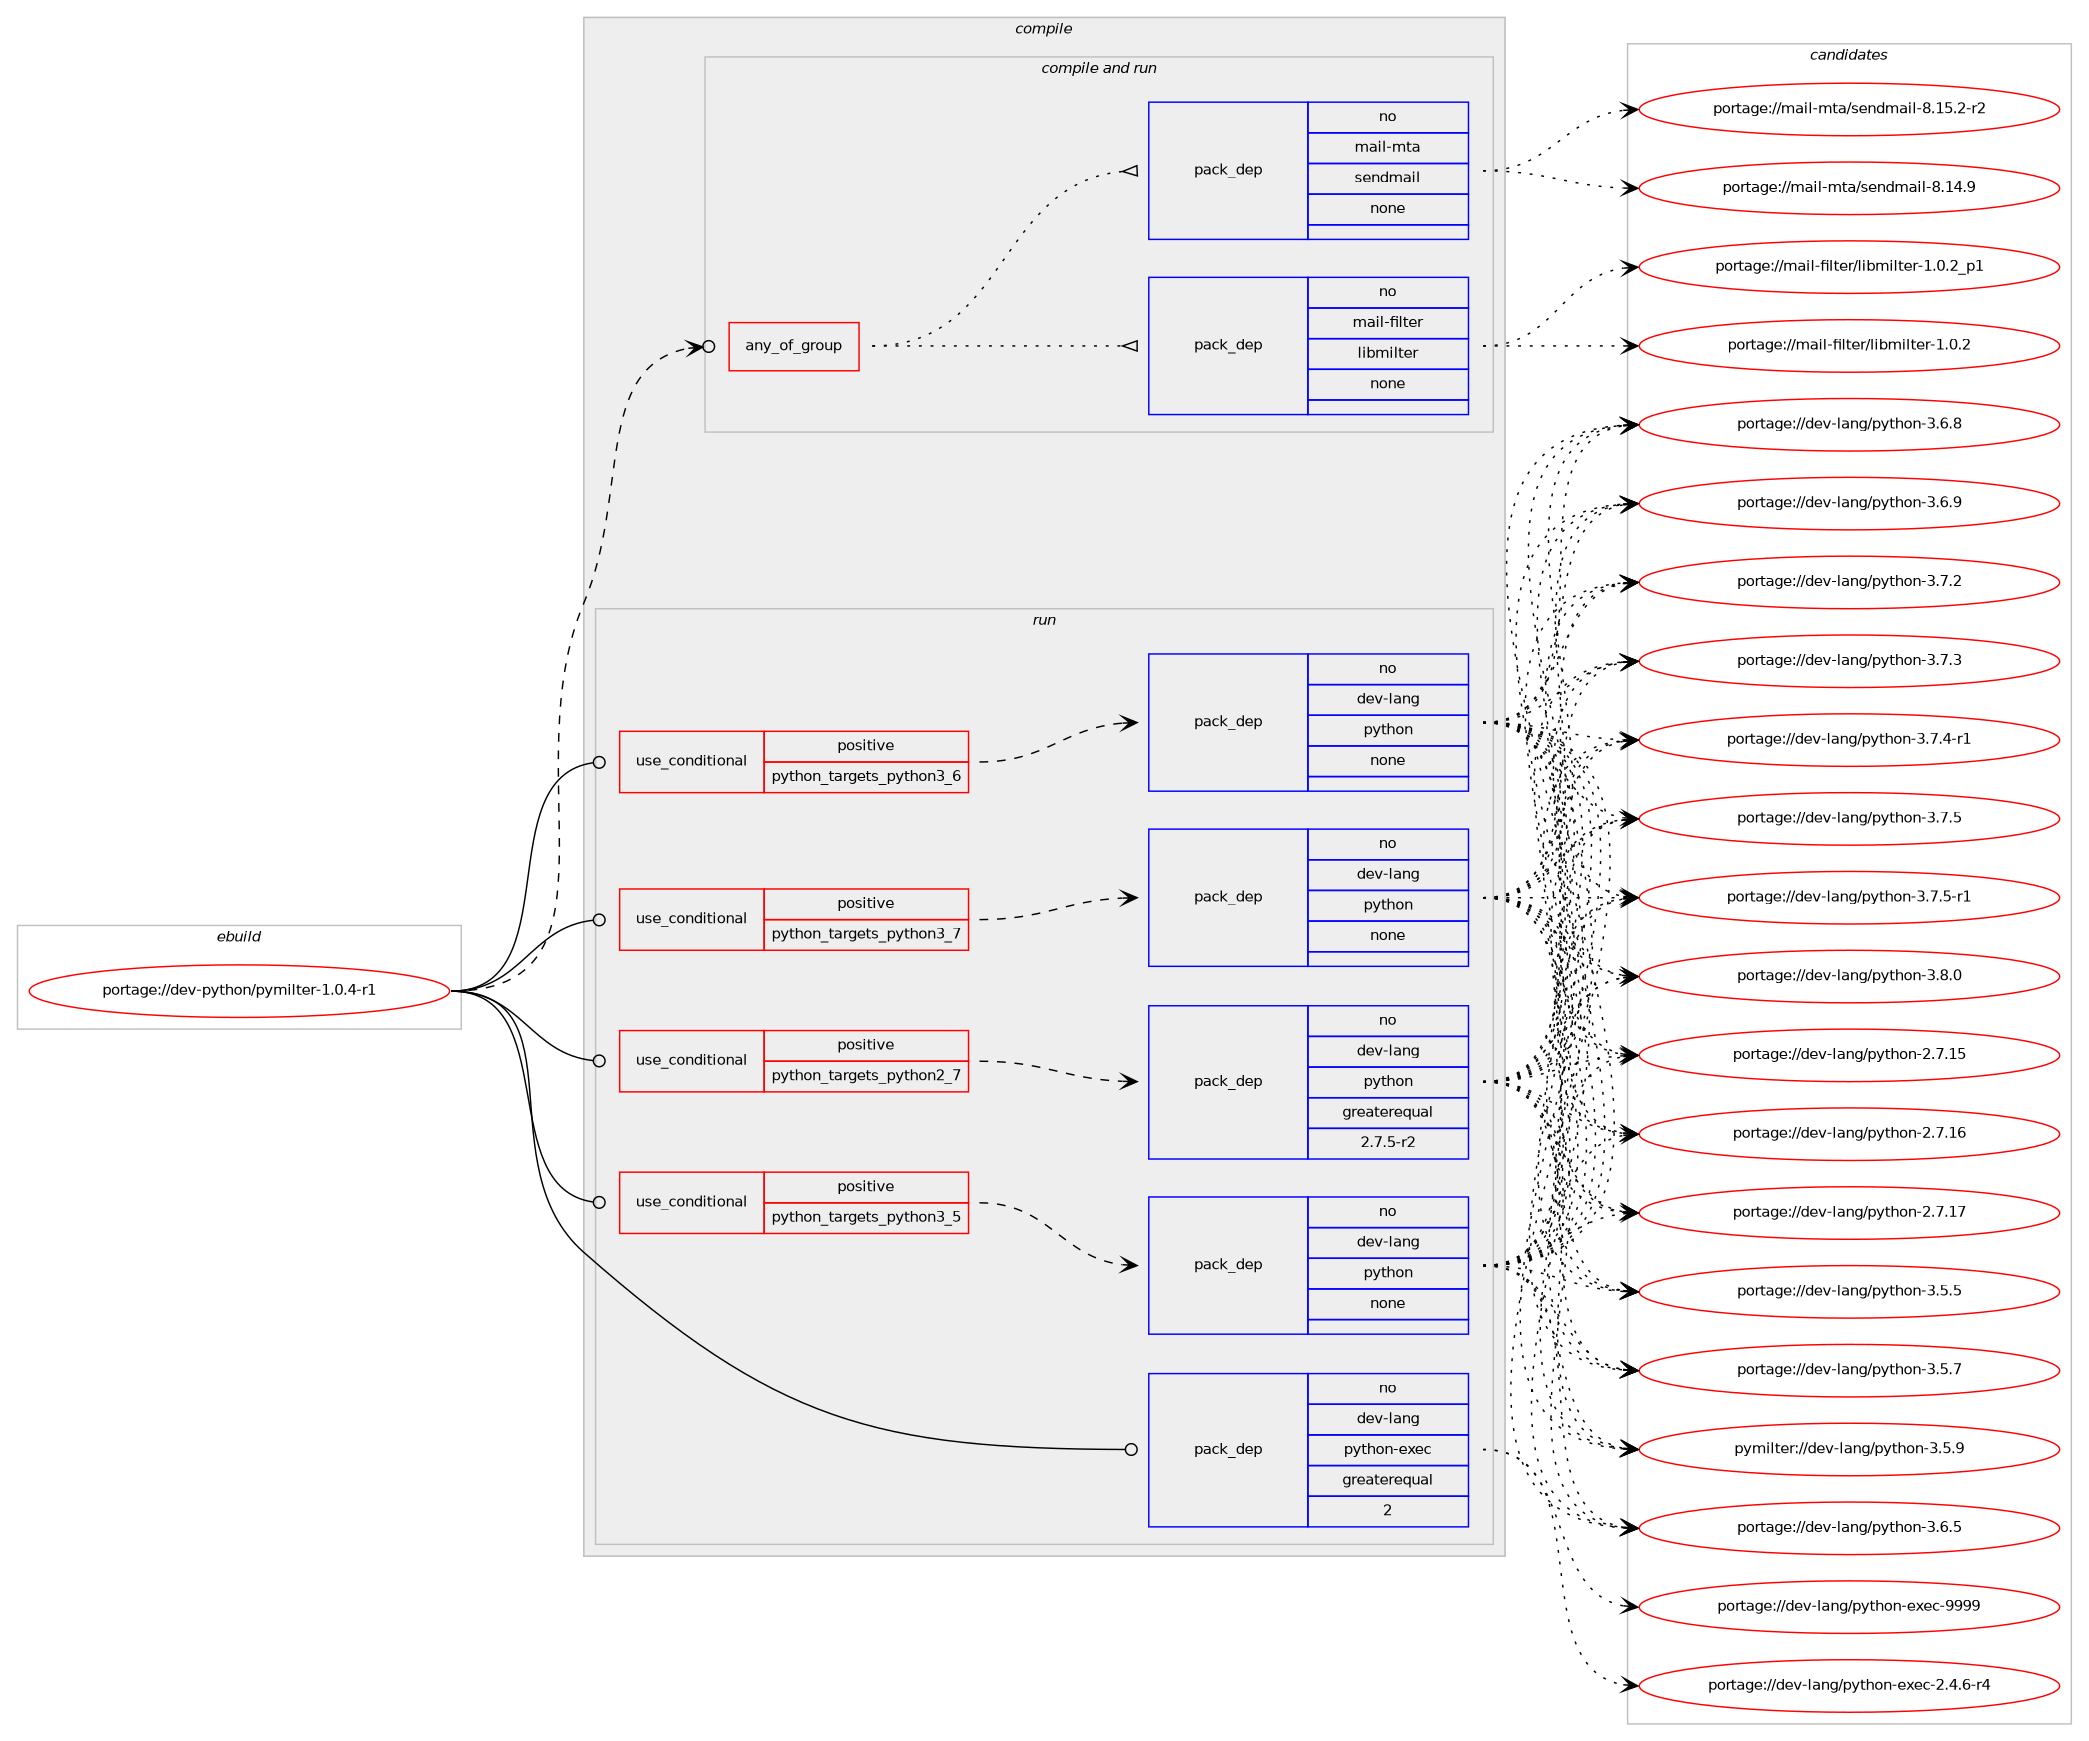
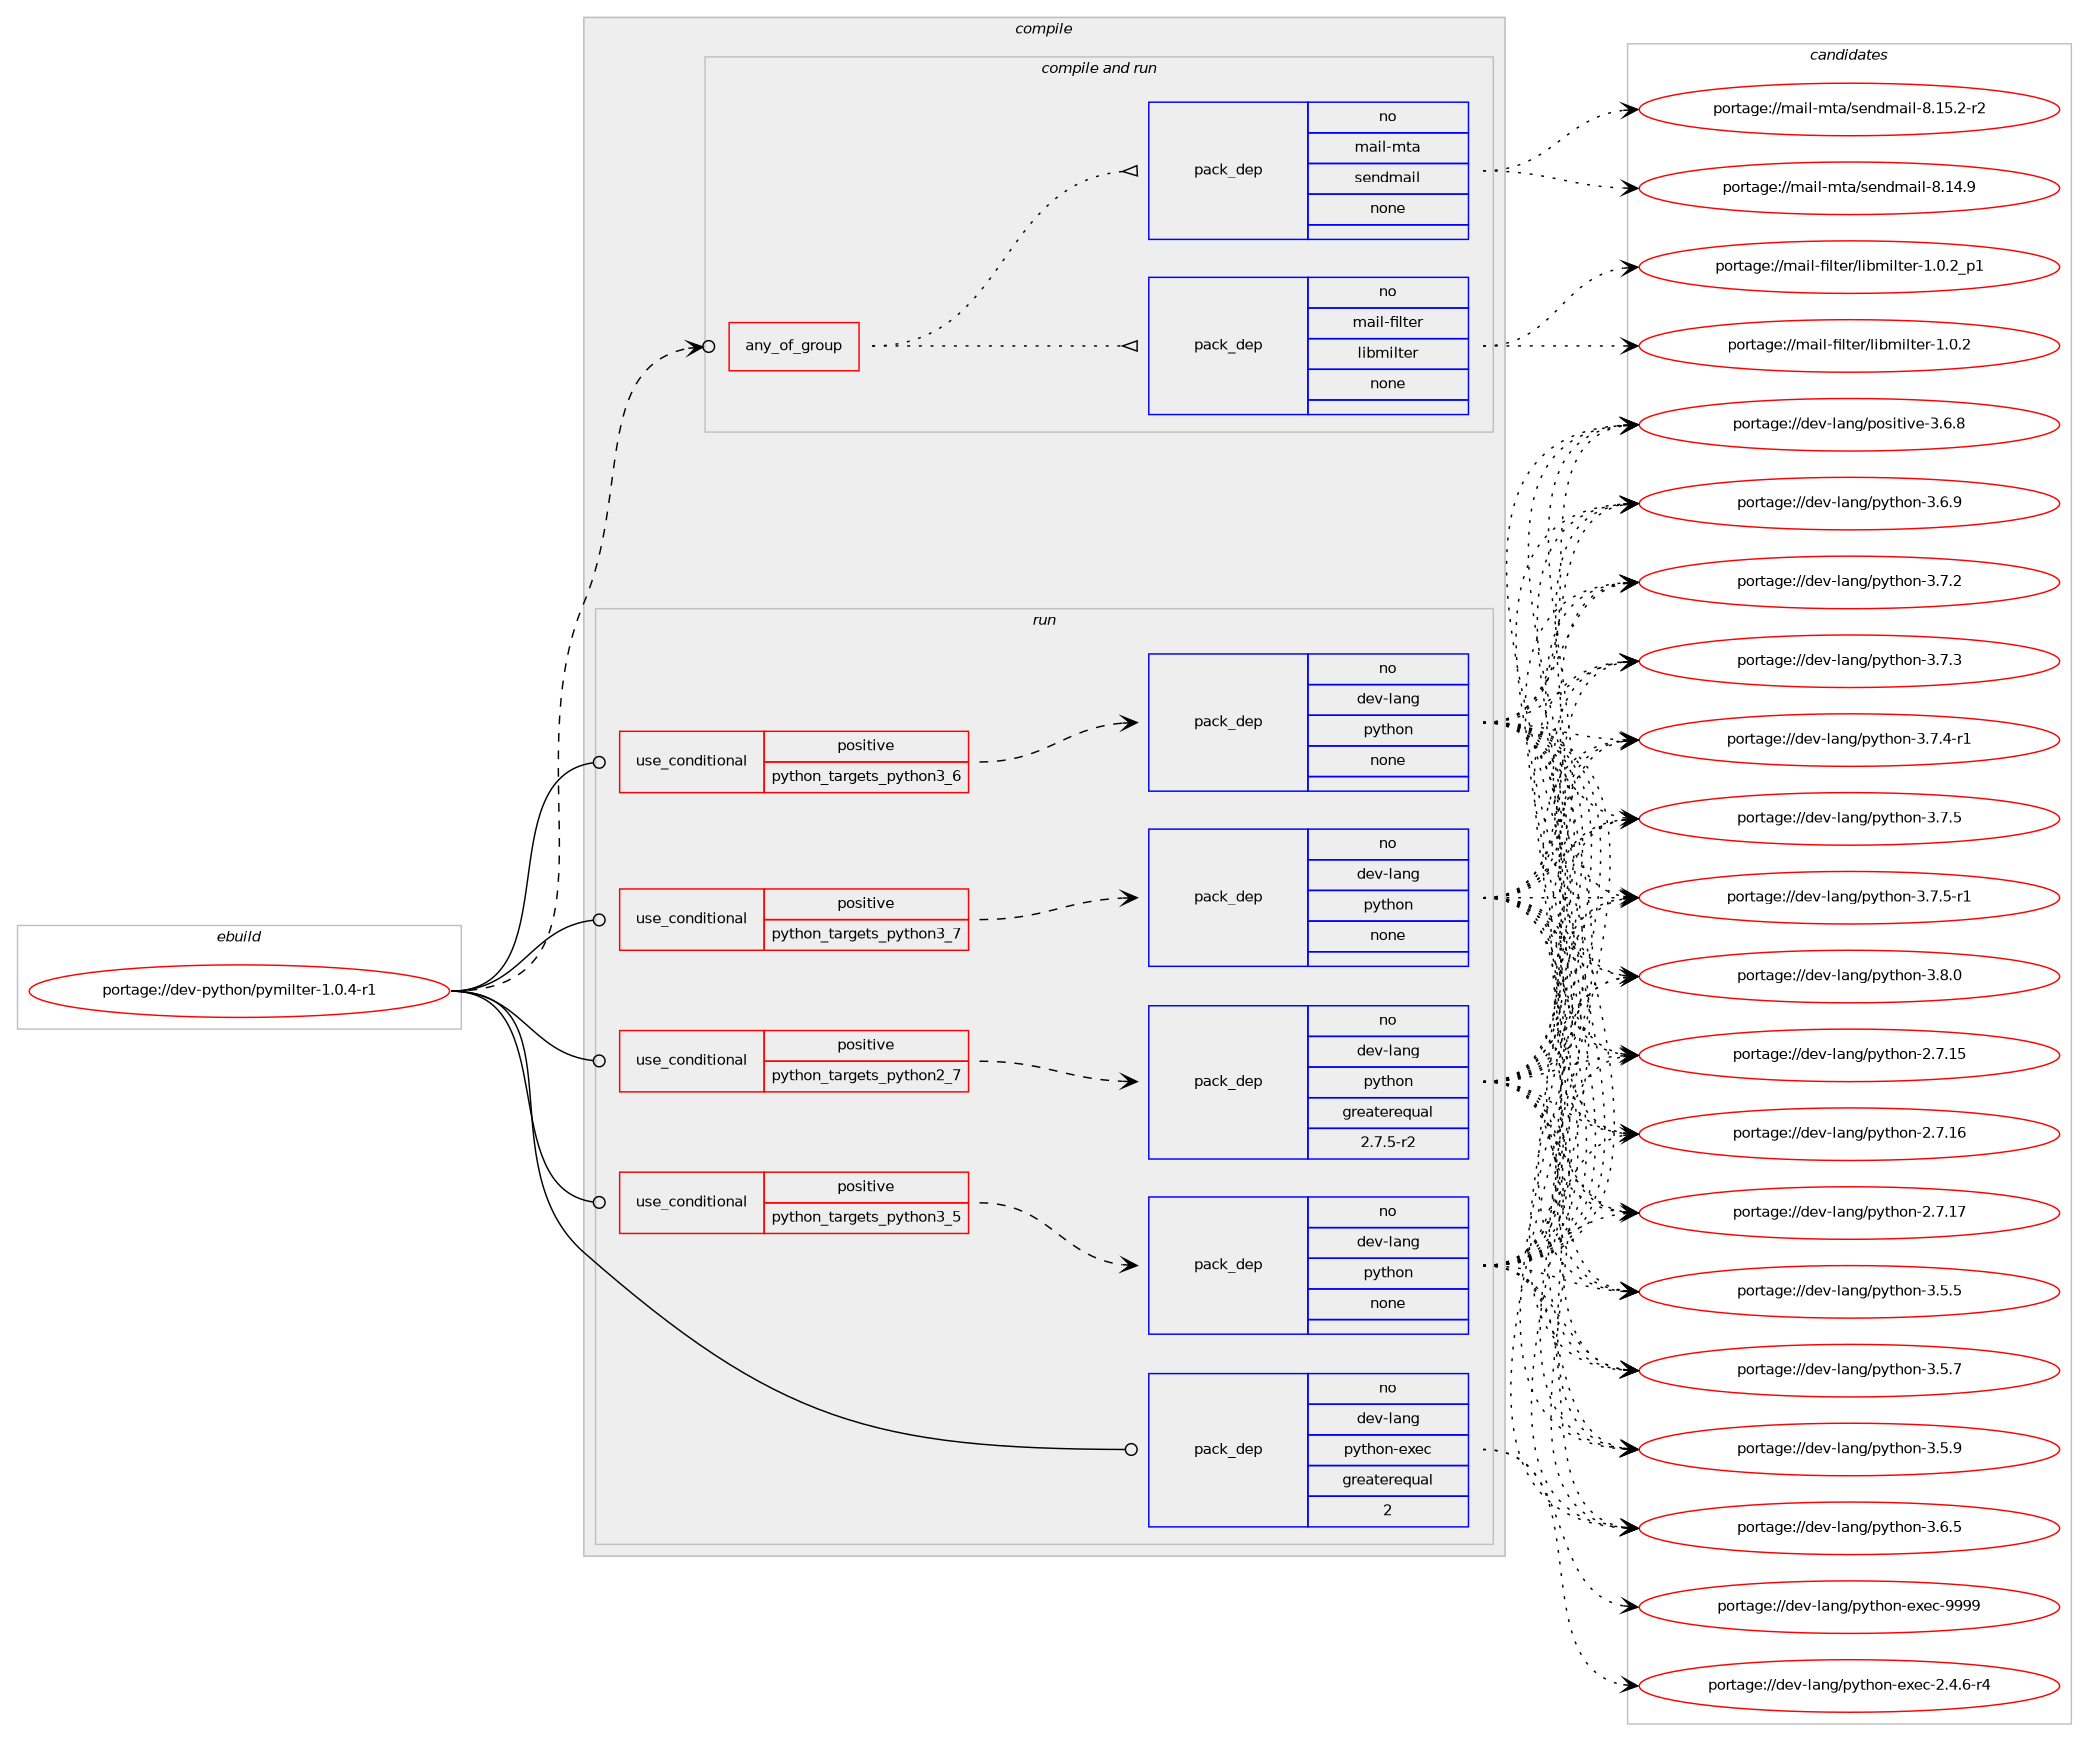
node "portage://dev-lang/python-3.6.8": label "portage://dev-lang/python-3.6.8" -> "portage://dev-lang/positive-3.6.8"
node "pymilter://dev-lang/python-3.5.9": label "pymilter://dev-lang/python-3.5.9" -> "portage://dev-lang/python-3.5.9"
